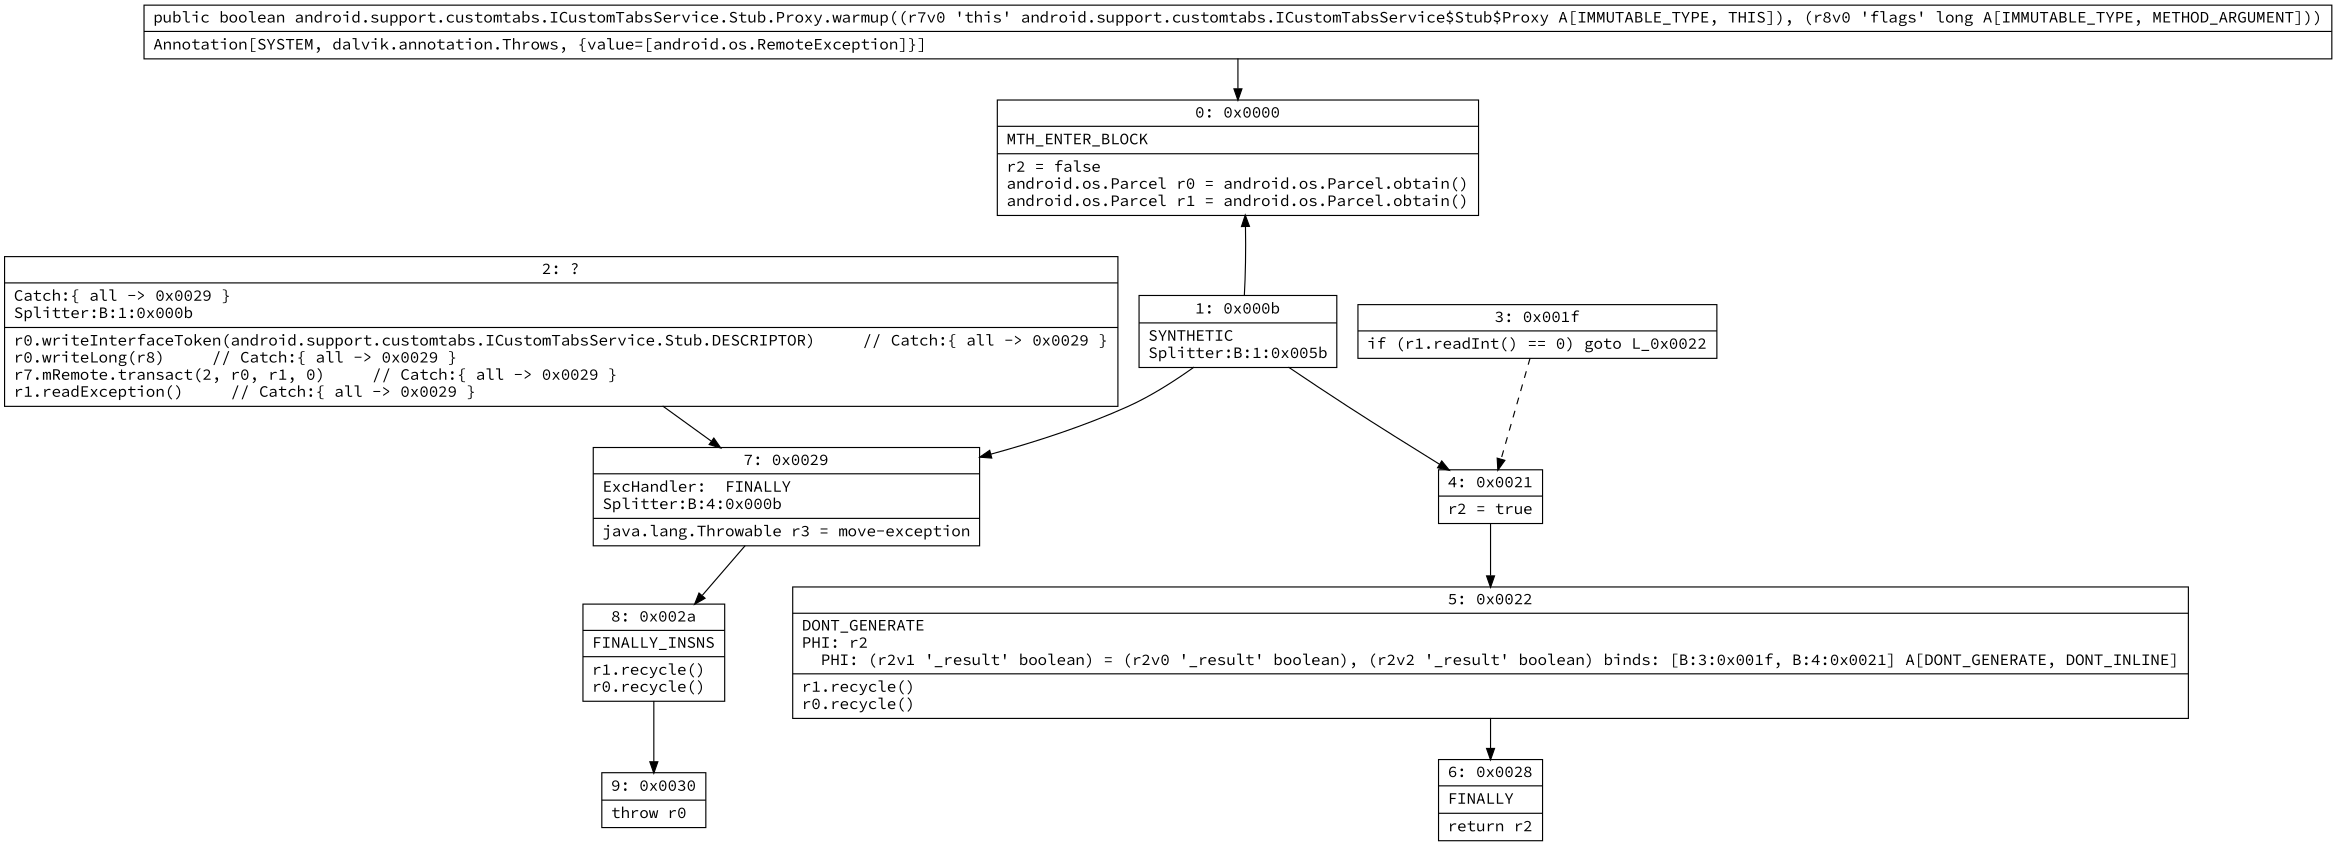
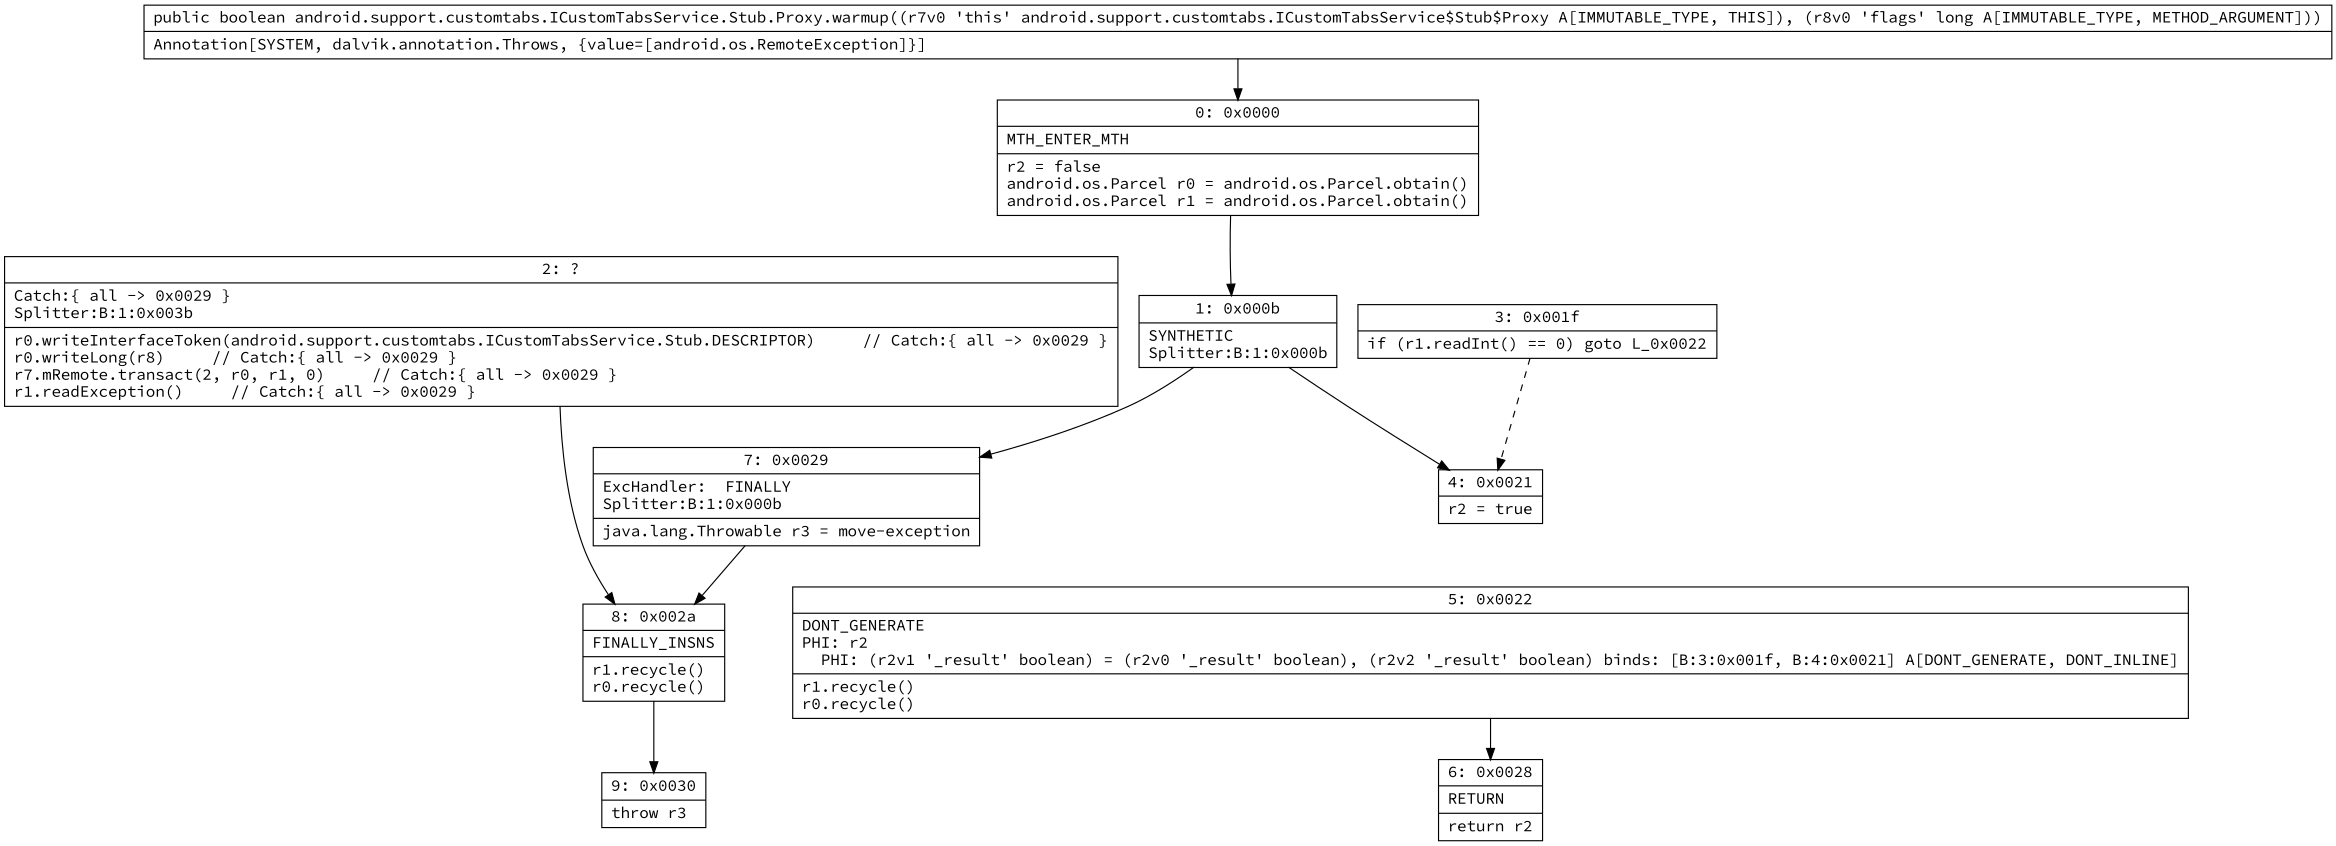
node "0: 0x0000": text "MTH_ENTER_BLOCK" -> "MTH_ENTER_MTH"
edge "1: 0x000b" -> "0: 0x0000": reversed
node "2: ?": text "Splitter:B:1:0x000b" -> "Splitter:B:1:0x003b"
node "1: 0x000b": text "Splitter:B:1:0x005b" -> "Splitter:B:1:0x000b"
edge "2: ?" -> "7: 0x0029": now "2: ?" -> "8: 0x002a"
node "7: 0x0029": text "Splitter:B:4:0x000b" -> "Splitter:B:1:0x000b"
edge "4: 0x0021" -> "5: 0x0022": removed
node "6: 0x0028": text "FINALLY" -> "RETURN"
node "9: 0x0030": text "throw r0" -> "throw r3"
